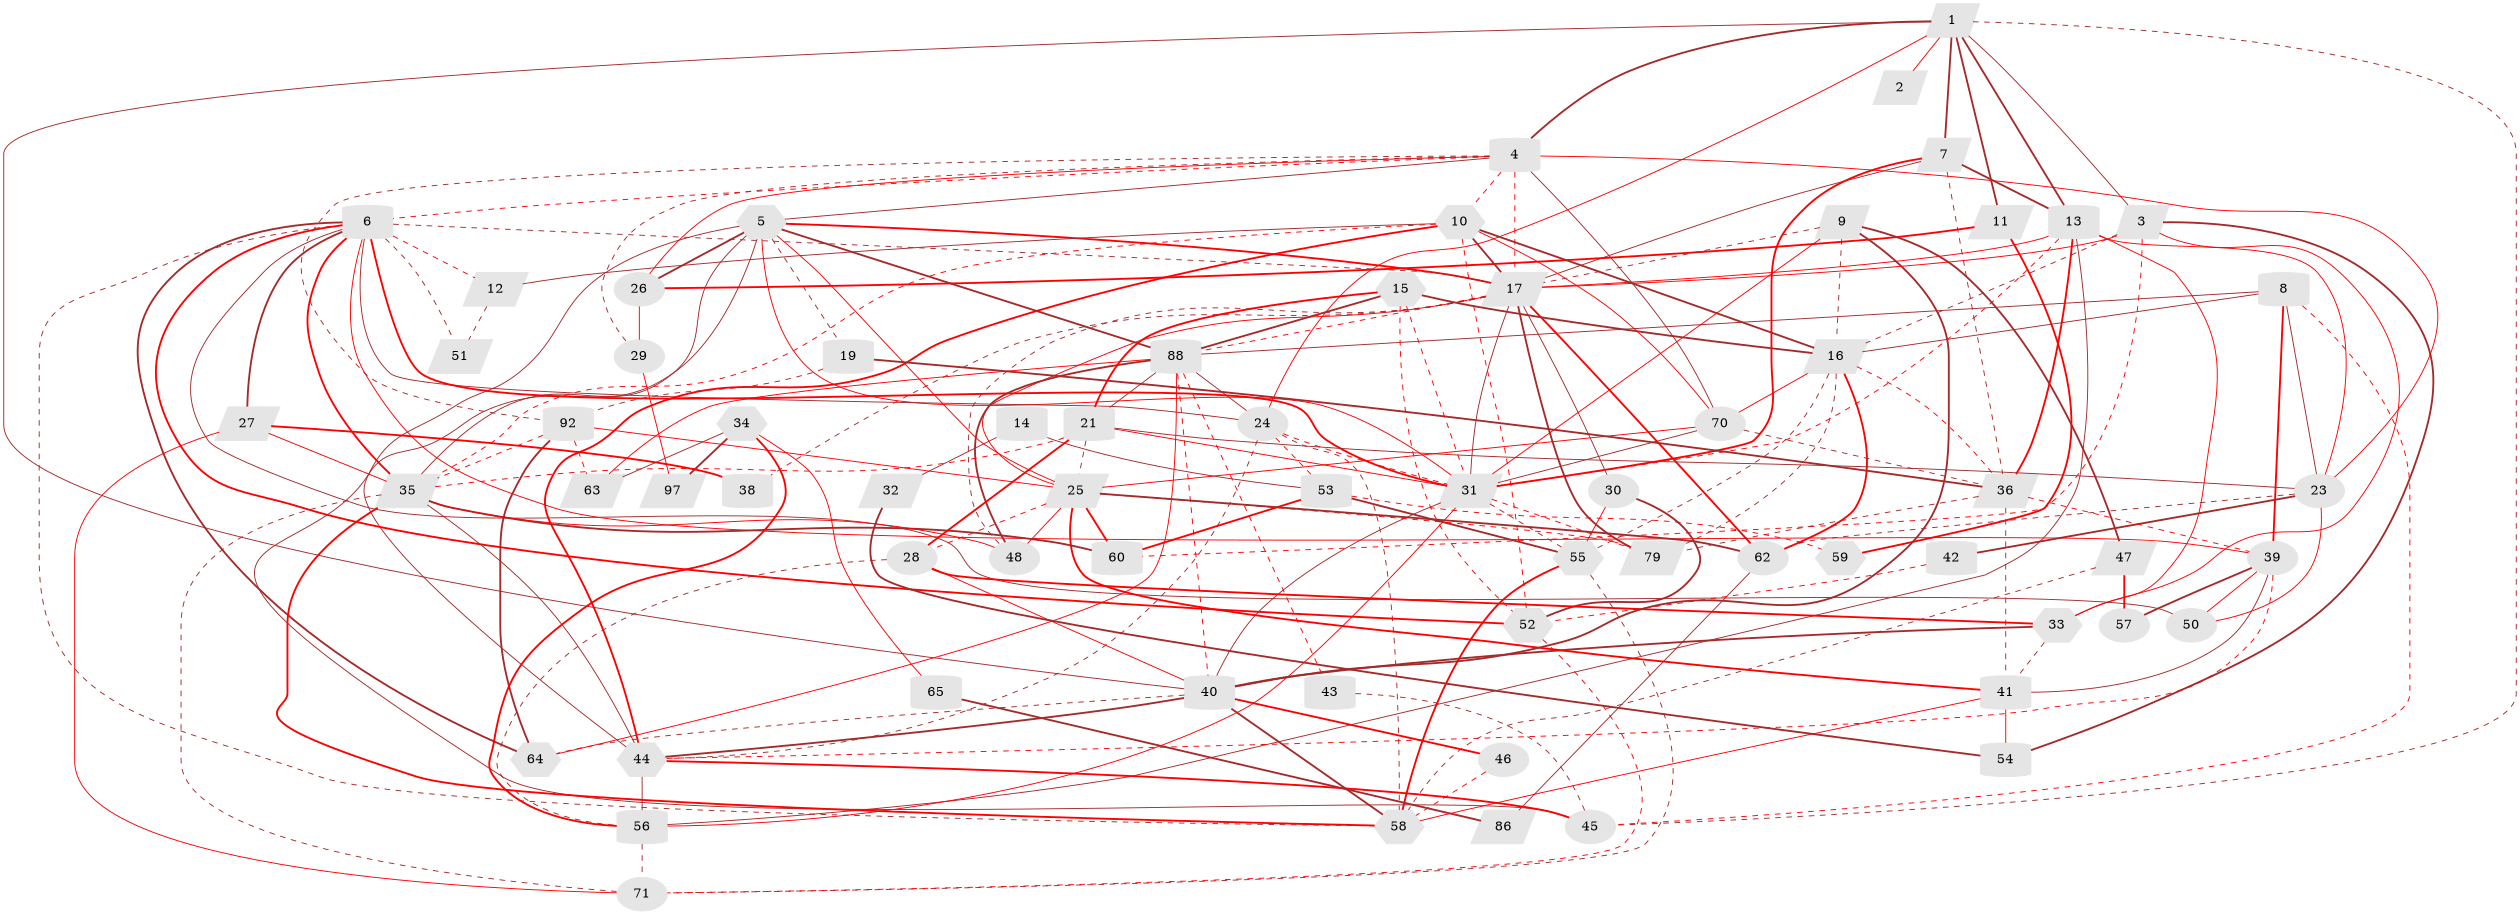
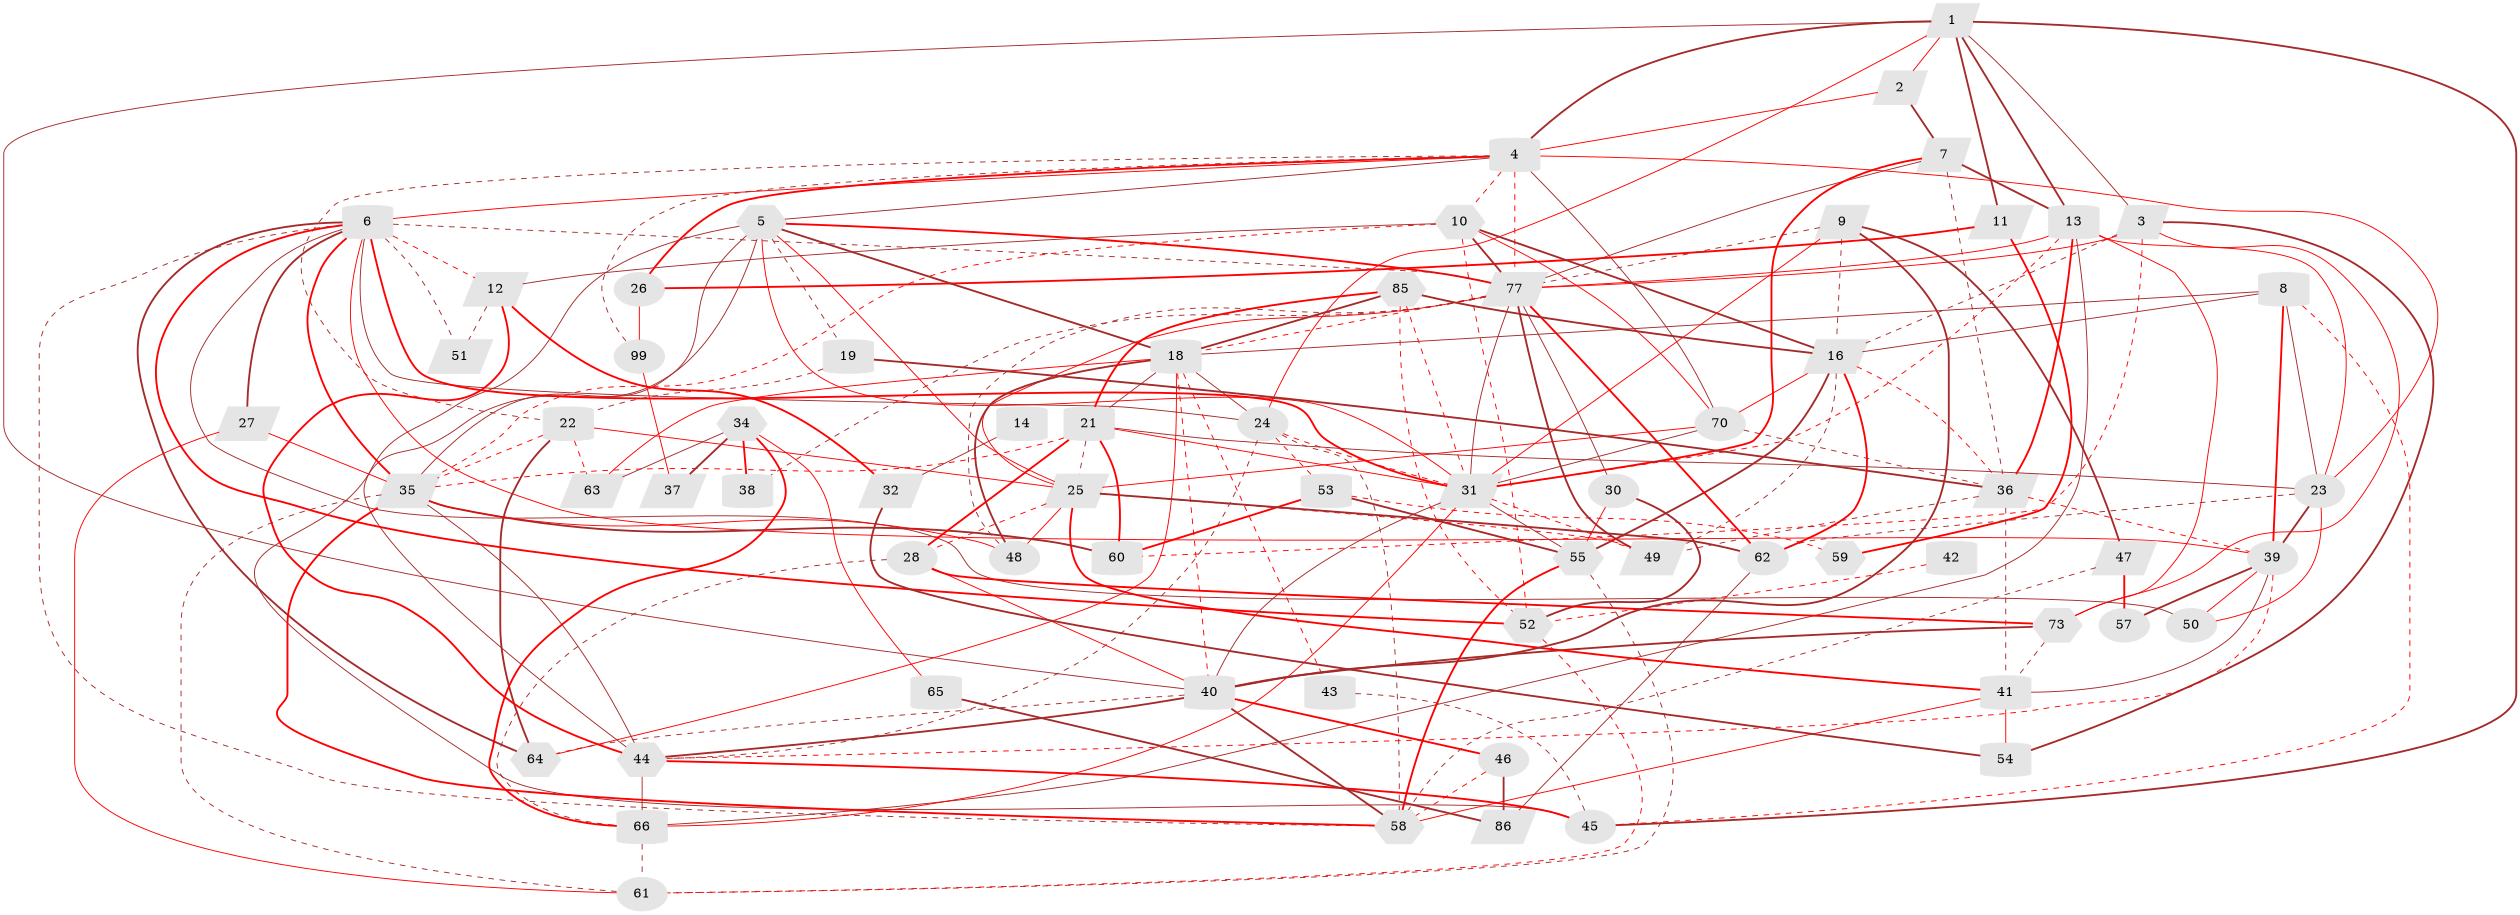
edge "1" -- "7": now "2" -- "7"
edge "2" -- "4": added
edge "4" -- "26": style solid -> bold
edge "4" -- "6": style dashed -> solid
edge "5" -- "26": removed
node "15": label "15" -> "85"
node "17": label "17" -> "77"
node "29": label "29" -> "99"
node "88": label "88" -> "18"
edge "10" -- "44": now "12" -- "44"
edge "12" -- "32": added
node "92": label "92" -> "22"
edge "27" -- "38": now "34" -- "38"
edge "14" -- "53": removed
edge "16" -- "55": style dashed -> bold
node "97": label "97" -> "37"
edge "23" -- "42": now "23" -- "39"
edge "25" -- "60": now "21" -- "60"
edge "31" -- "55": style dashed -> solid
node "79": label "79" -> "49"
edge "1" -- "45": style dashed -> bold
node "33": label "33" -> "73"
edge "46" -- "86": added
node "56": label "56" -> "66"
node "71": label "71" -> "61"
